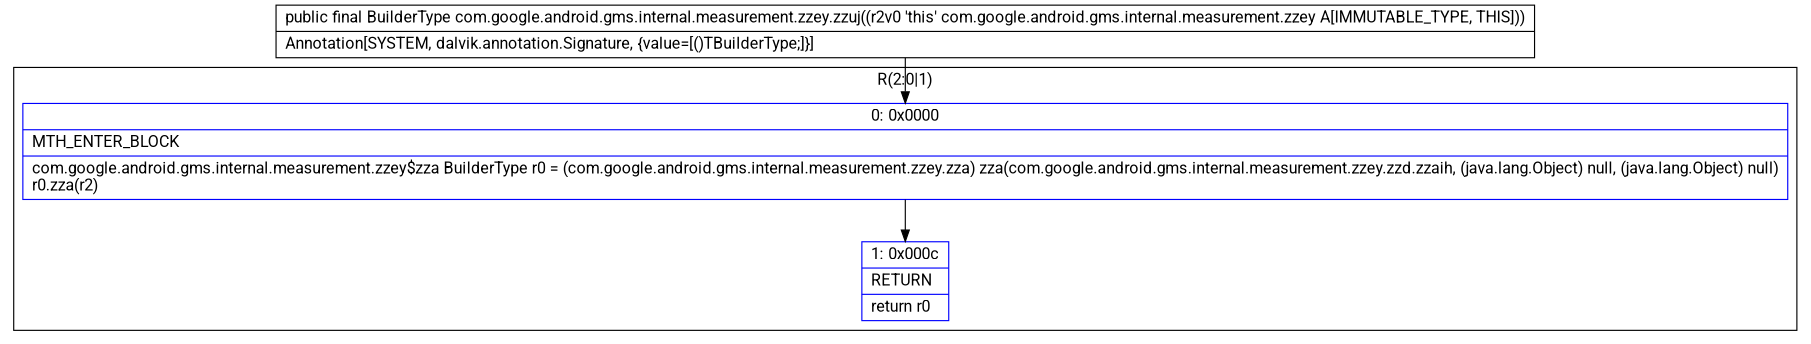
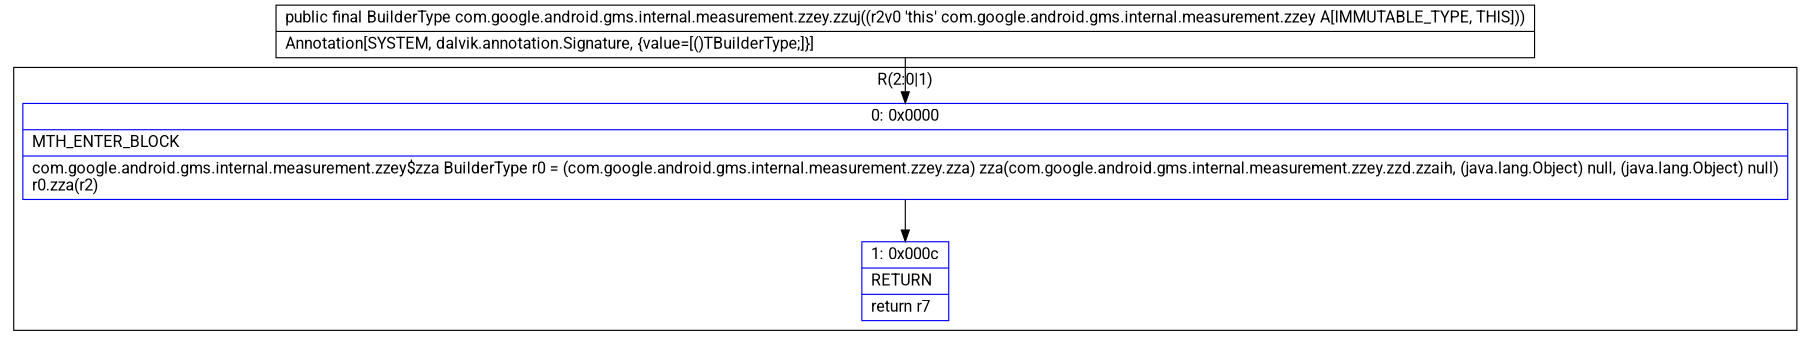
node "1: 0x000c": text "return r0" -> "return r7"
